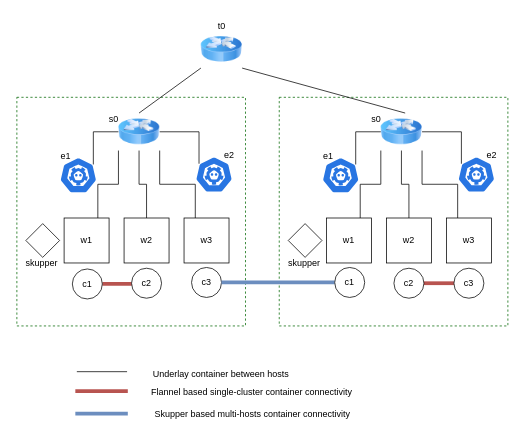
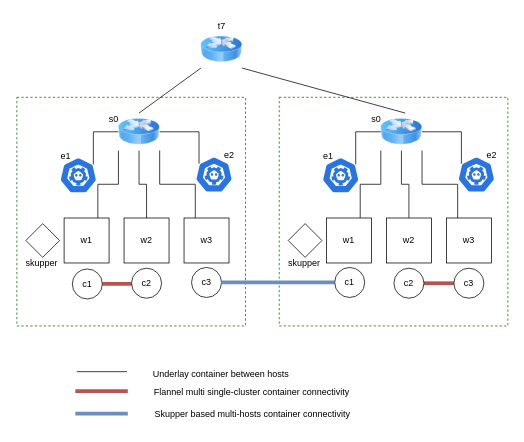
node "t0": label "t0" -> "t7"
node "Flannel based single-cluster container connectivity": label "Flannel based single-cluster container connectivity" -> "Flannel multi single-cluster container connectivity"
